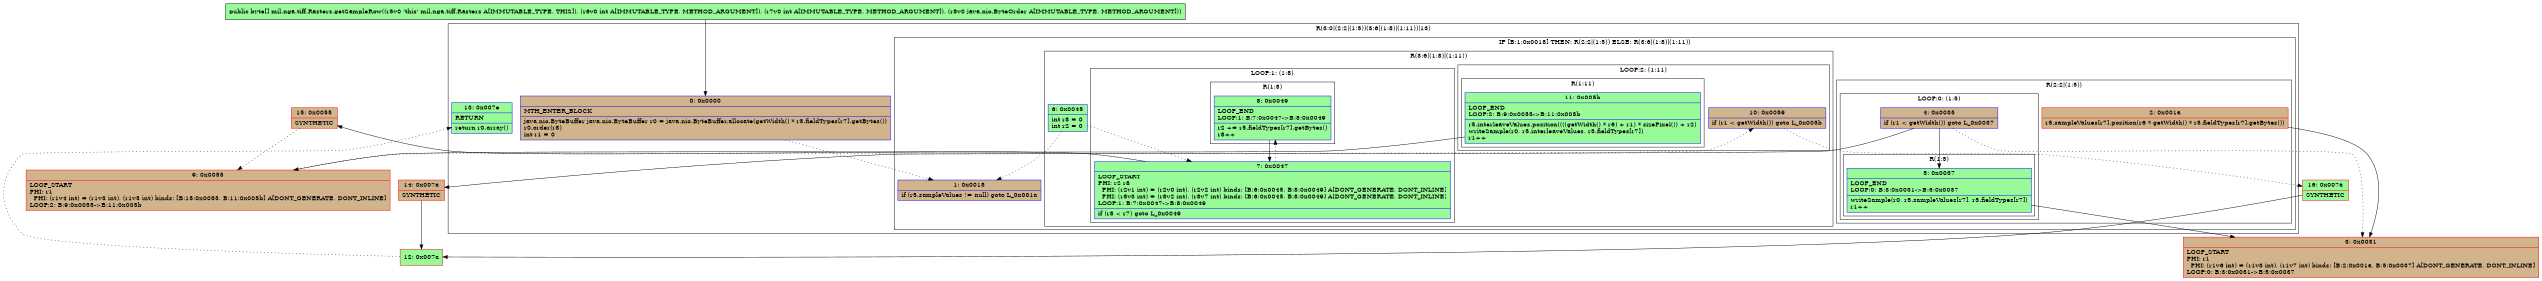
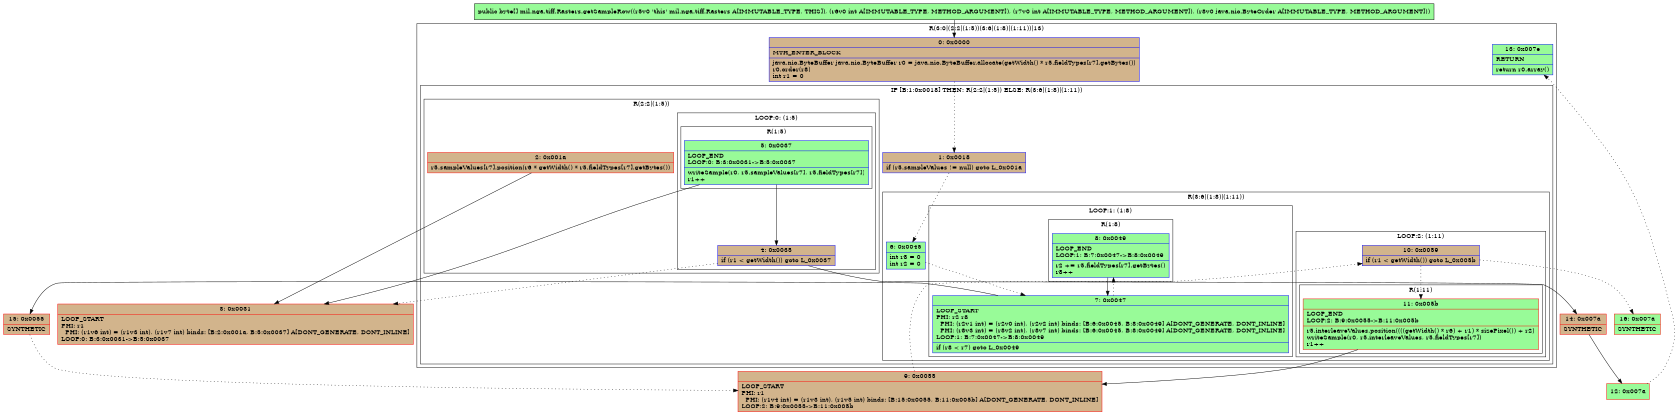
node "11: 0x005b": color blue -> red
edge "4: 0x0035" -> "5: 0x0037": reversed
edge "6: 0x0045" -> "1: 0x0018": reversed
edge "16: 0x007a" -> "12: 0x007a": removed
edge "10: 0x0059" -> "11: 0x005b": added
